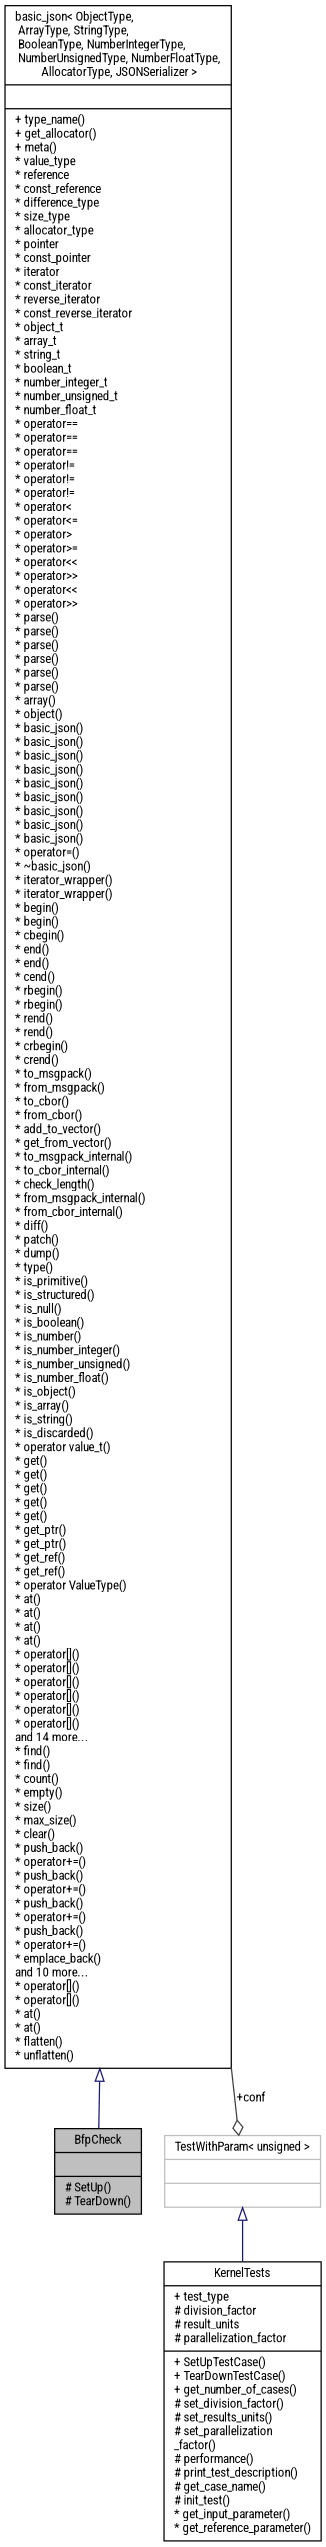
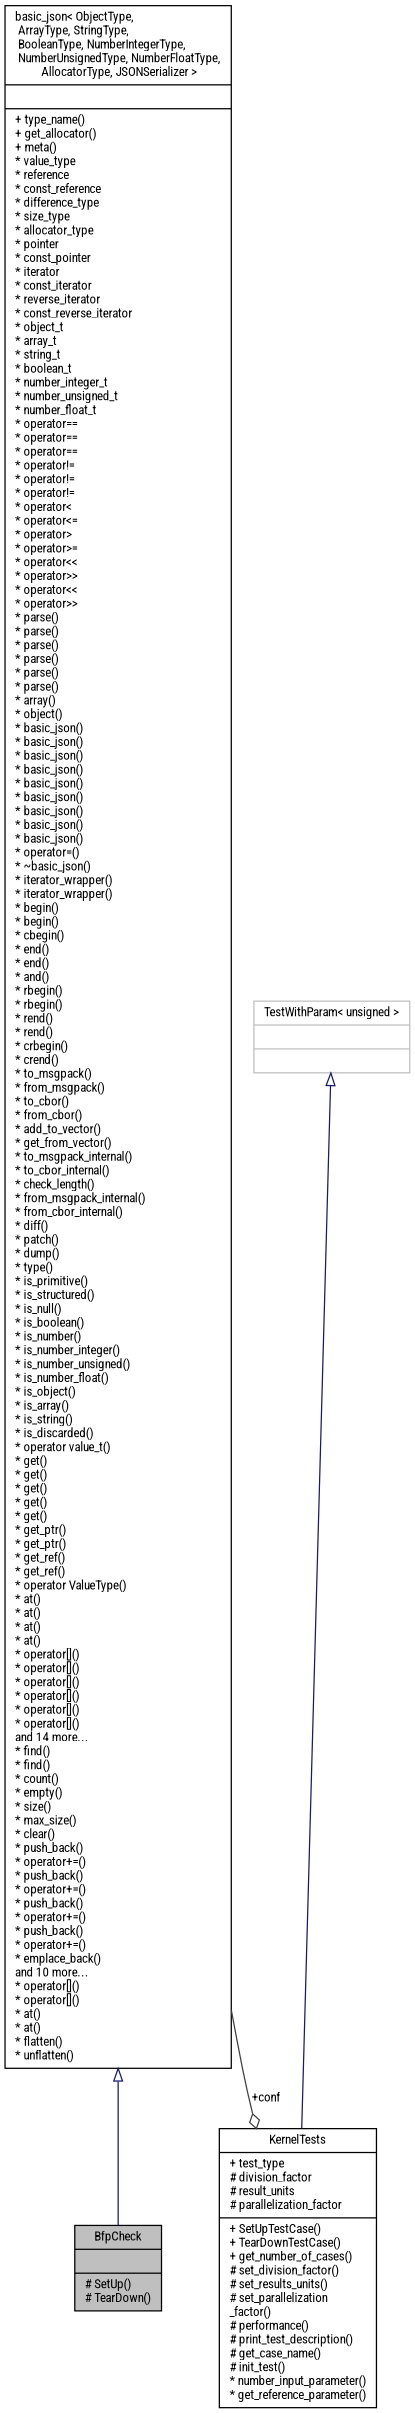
node "basic_json< ObjectType,": text "* cend()" -> "* and()"
edge "basic_json< ObjectType," -> "TestWithParam< unsigned >": now "basic_json< ObjectType," -> "KernelTests"
node "KernelTests": text "* get_input_parameter()" -> "* number_input_parameter()"
